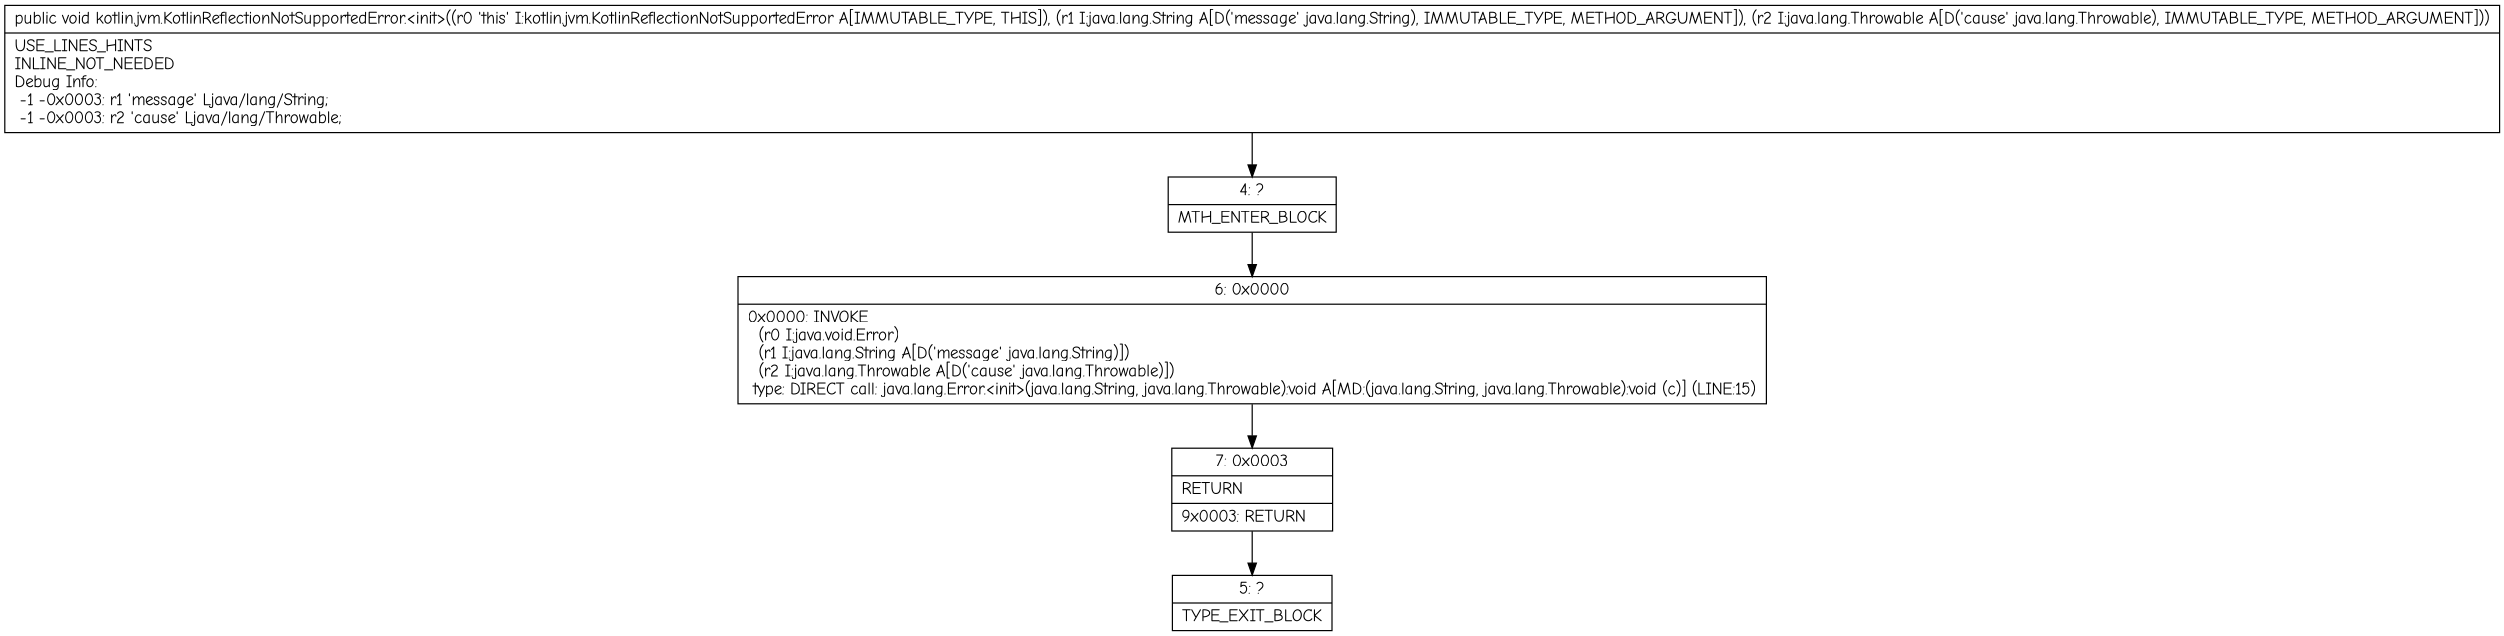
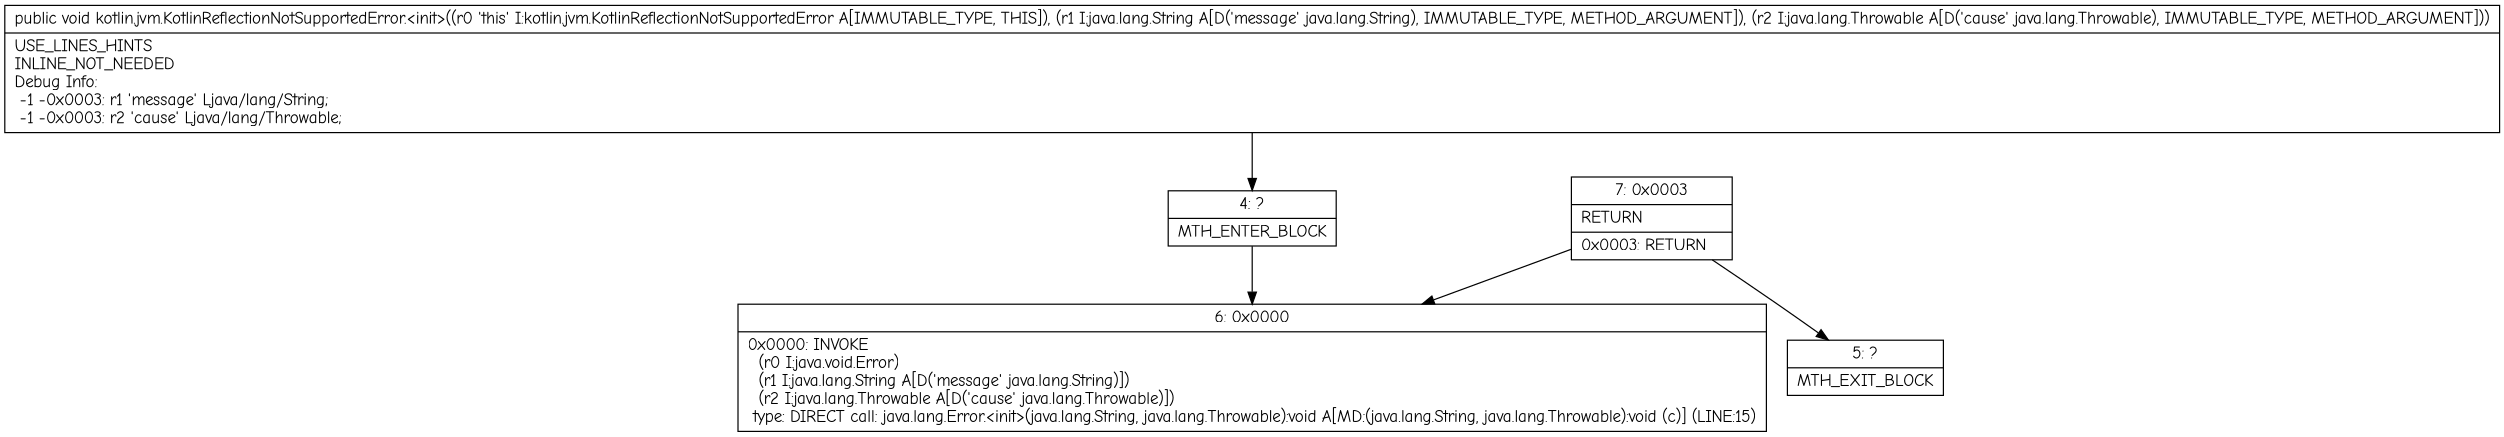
edge "6: 0x0000" -> "7: 0x0003": reversed
node "7: 0x0003": text "9x0003: RETURN" -> "0x0003: RETURN"
node "5: ?": text "TYPE_EXIT_BLOCK" -> "MTH_EXIT_BLOCK"
